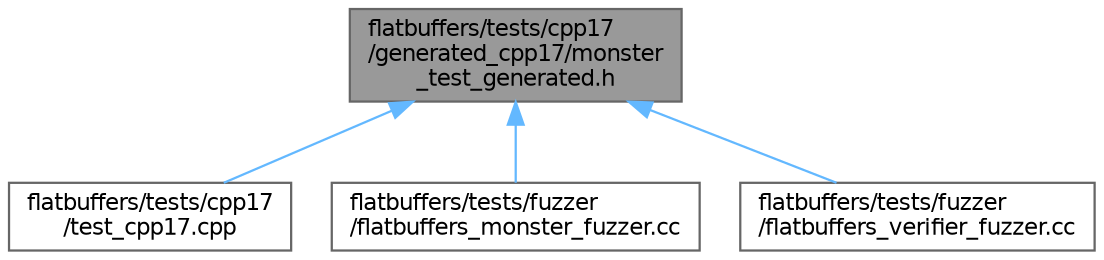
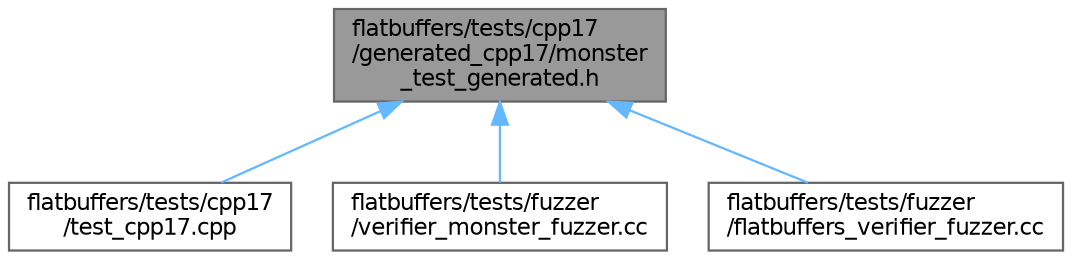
node "flatbuffers/tests/fuzzer /flatbuffers_monster_fuzzer.cc": label "flatbuffers/tests/fuzzer /flatbuffers_monster_fuzzer.cc" -> "flatbuffers/tests/fuzzer /verifier_monster_fuzzer.cc"
